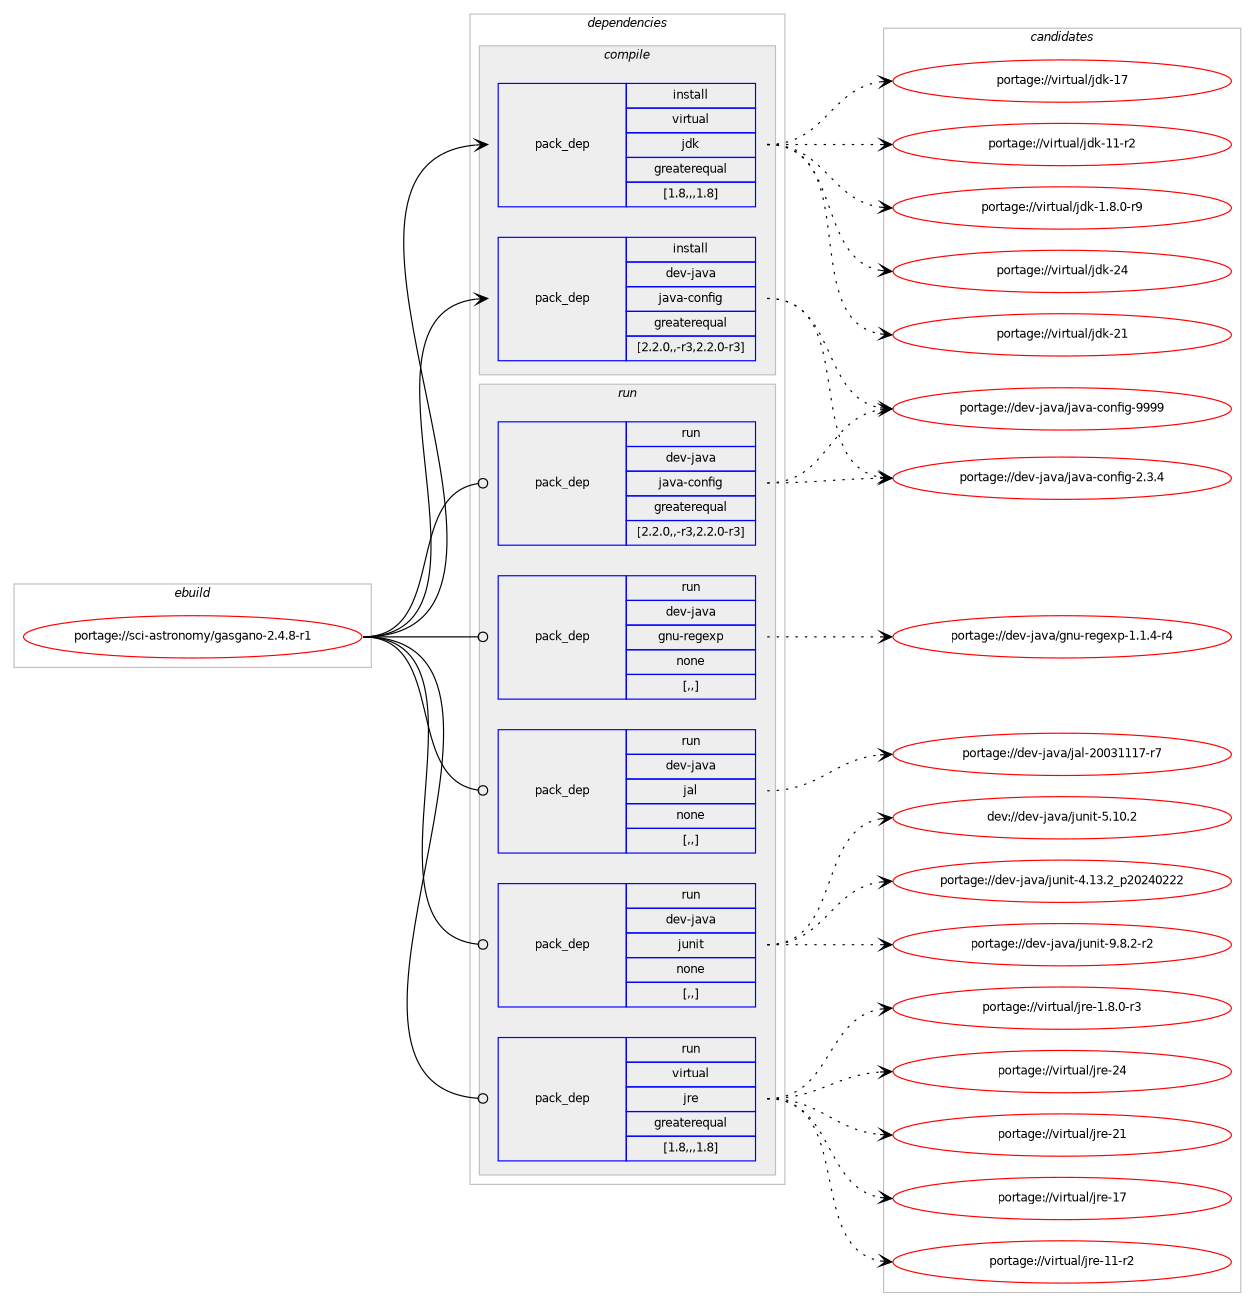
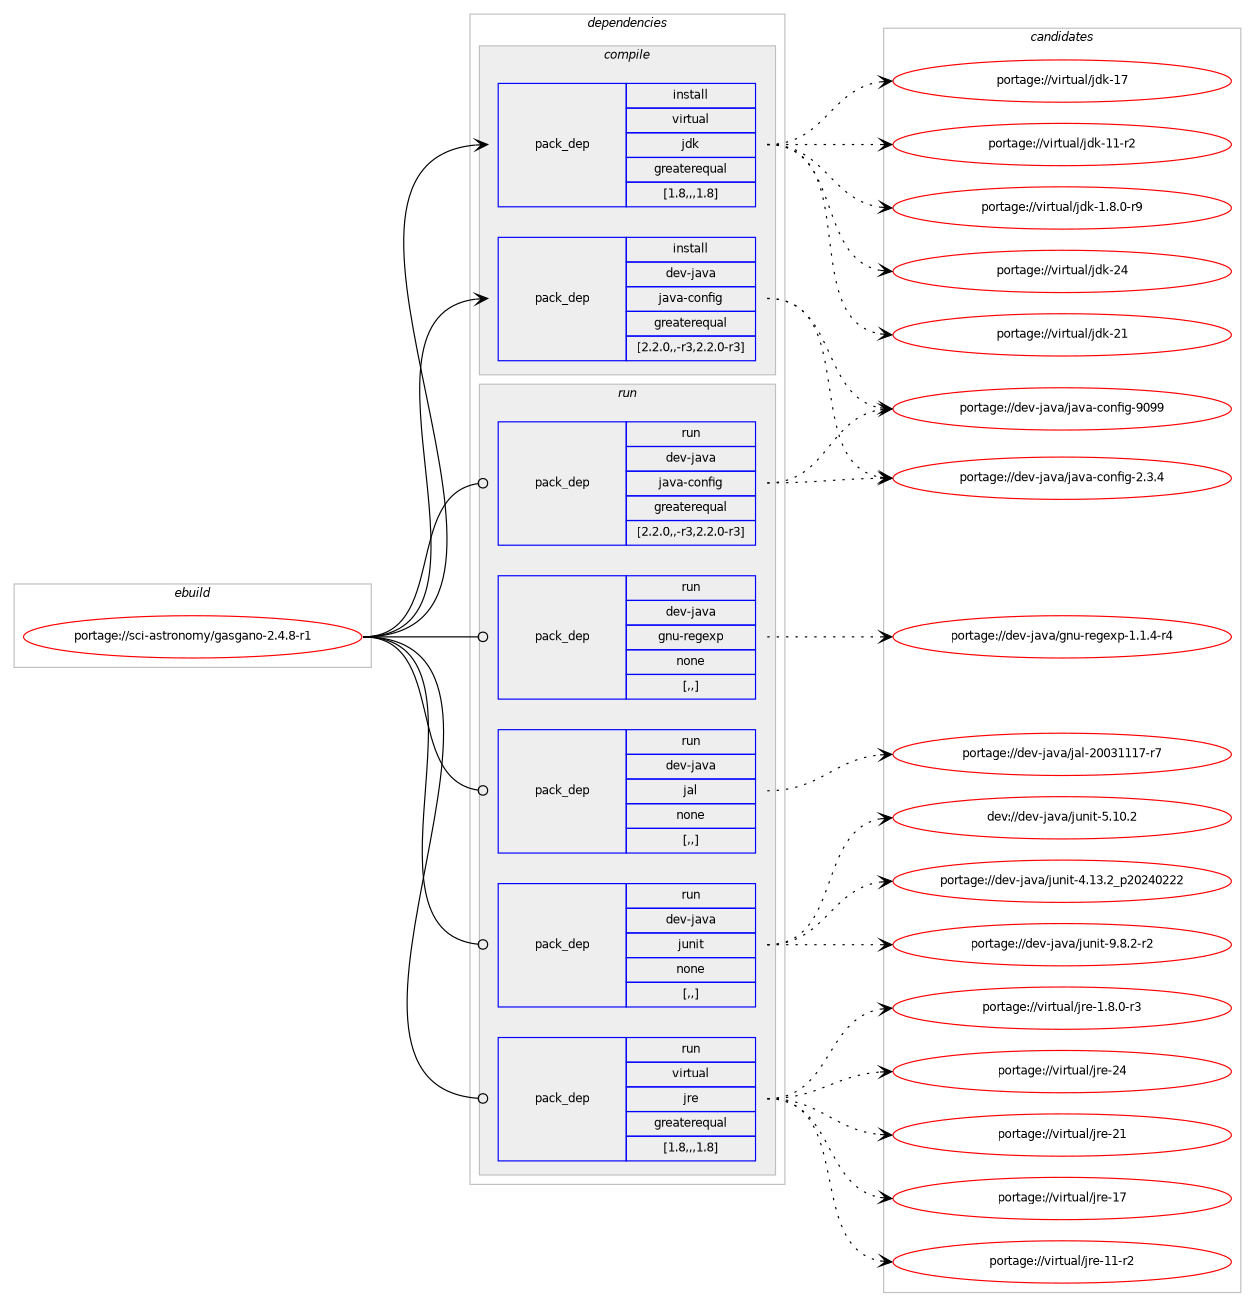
node "portage://dev-java/java-config-9999": label "portage://dev-java/java-config-9999" -> "portage://dev-java/java-config-9099"
